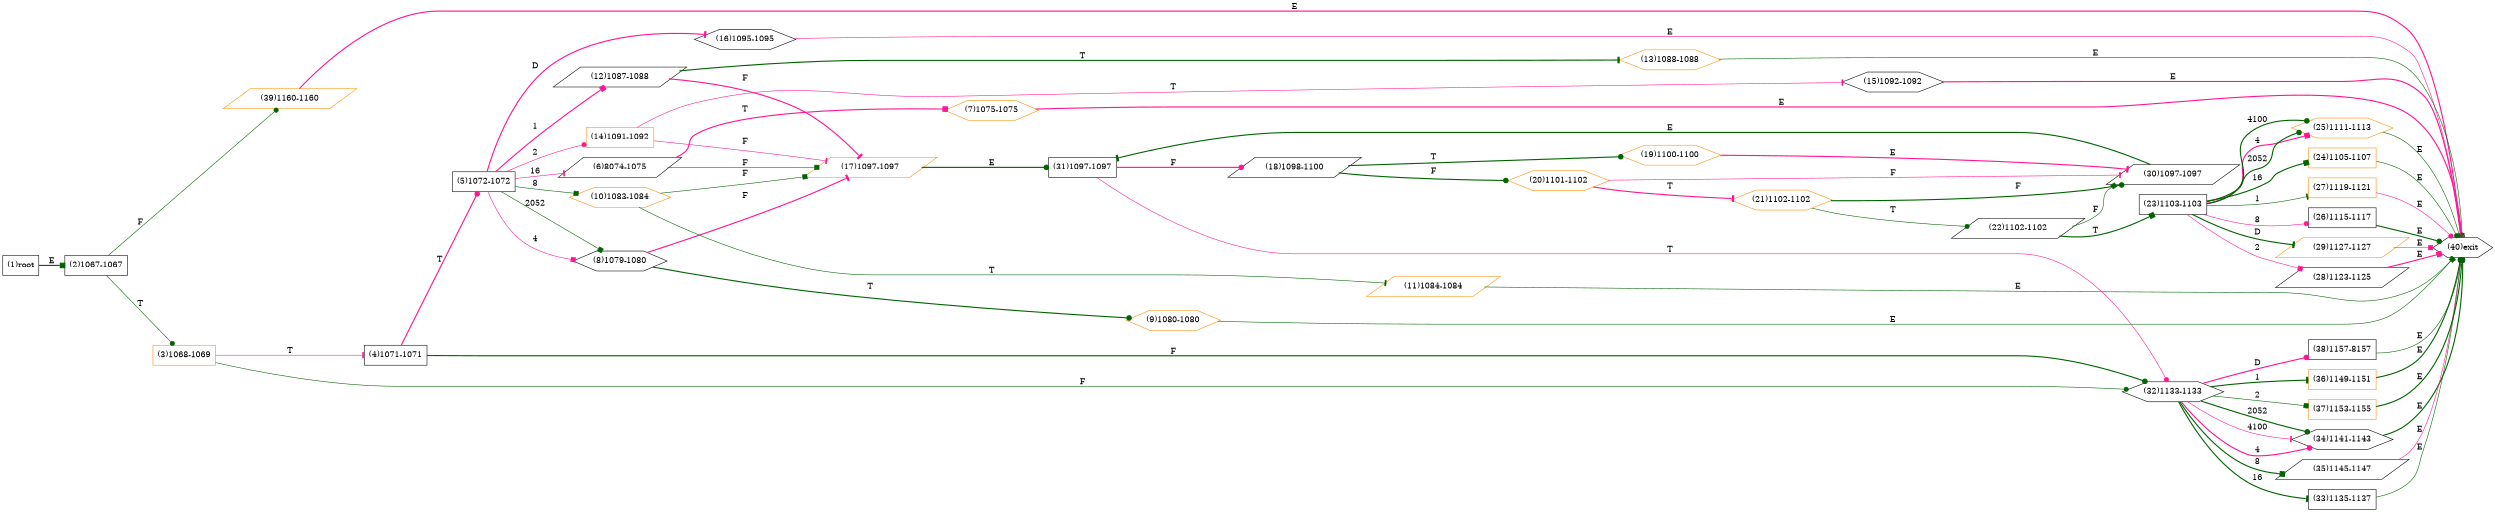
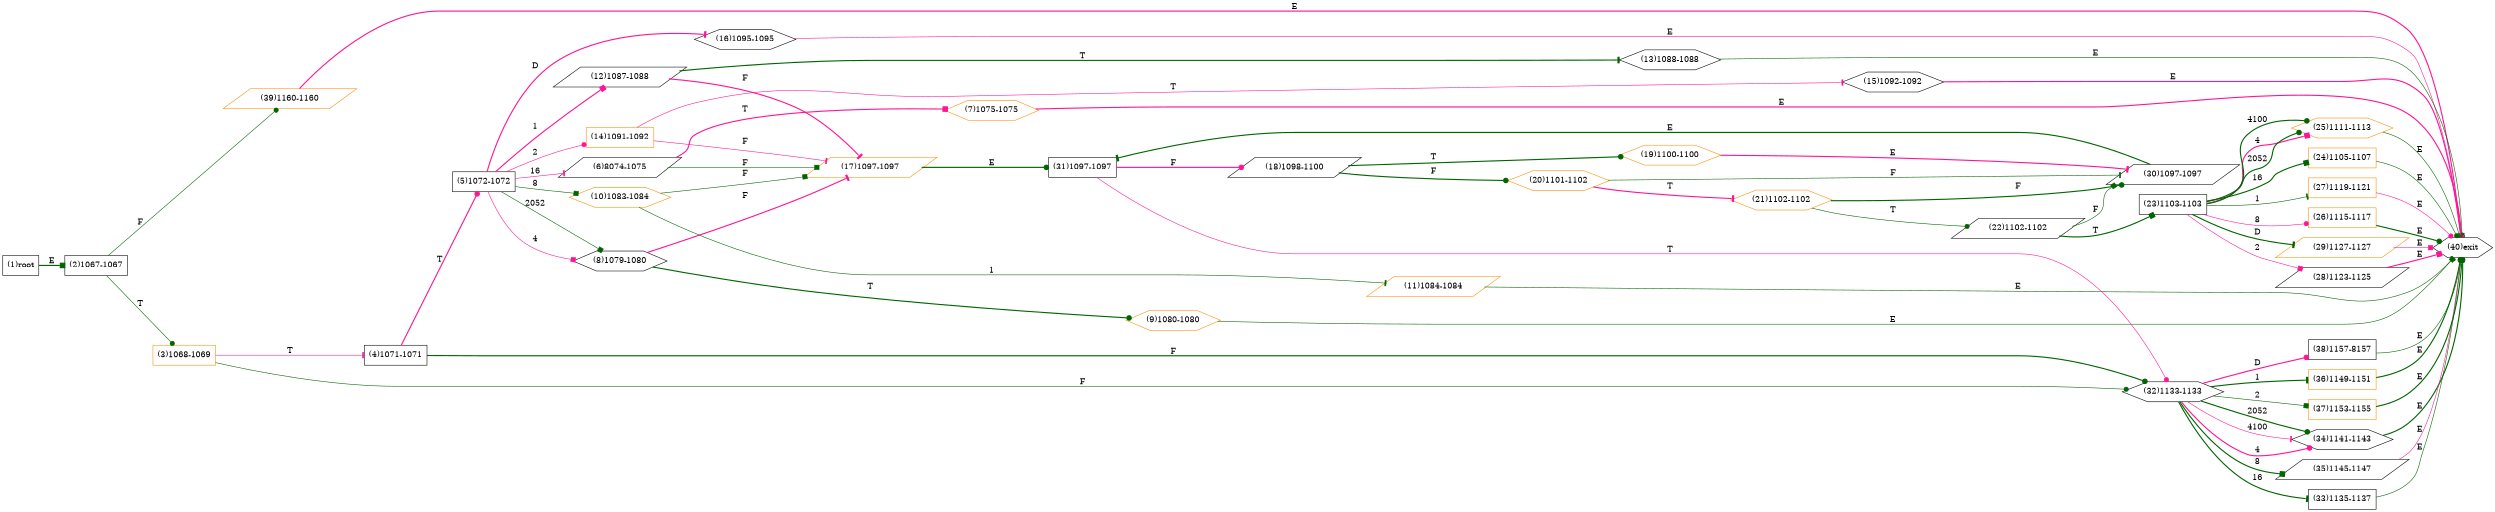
node "(13)1088-1088": color darkorange -> black
edge "(20)1101-1102" -> "(30)1097-1097": color deeppink -> darkgreen
node "(26)1115-1117": color black -> darkorange
edge "(10)1083-1084" -> "(11)1084-1084": label "T" -> "1"
